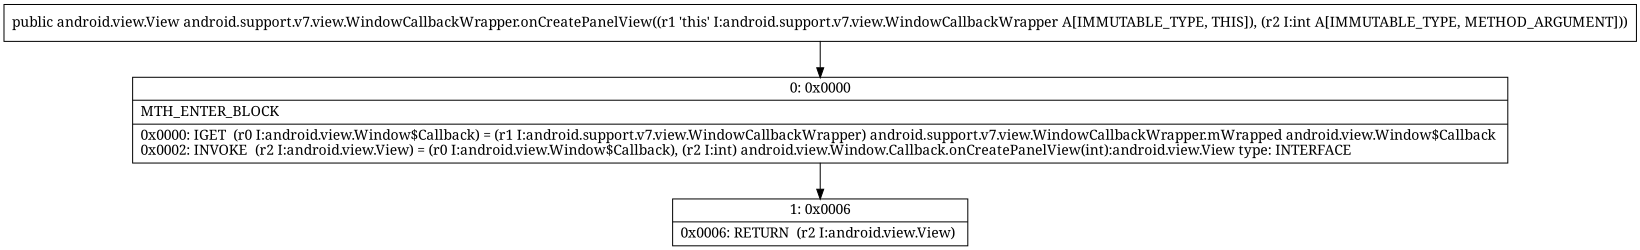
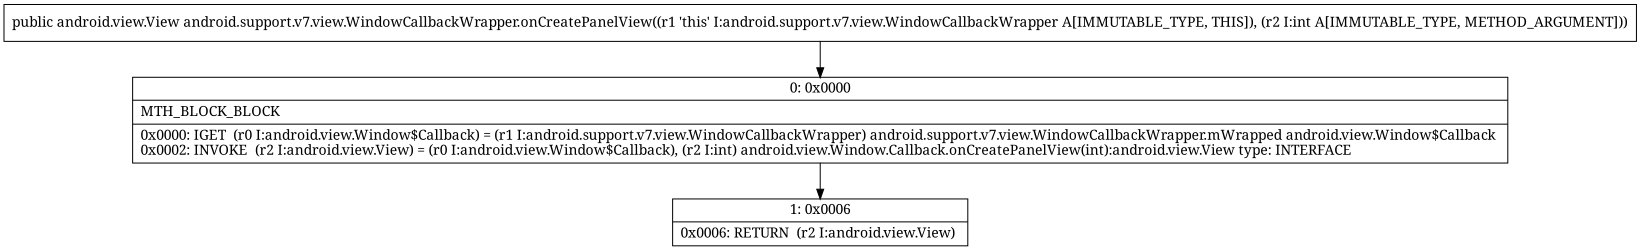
node "0: 0x0000": text "MTH_ENTER_BLOCK" -> "MTH_BLOCK_BLOCK"
